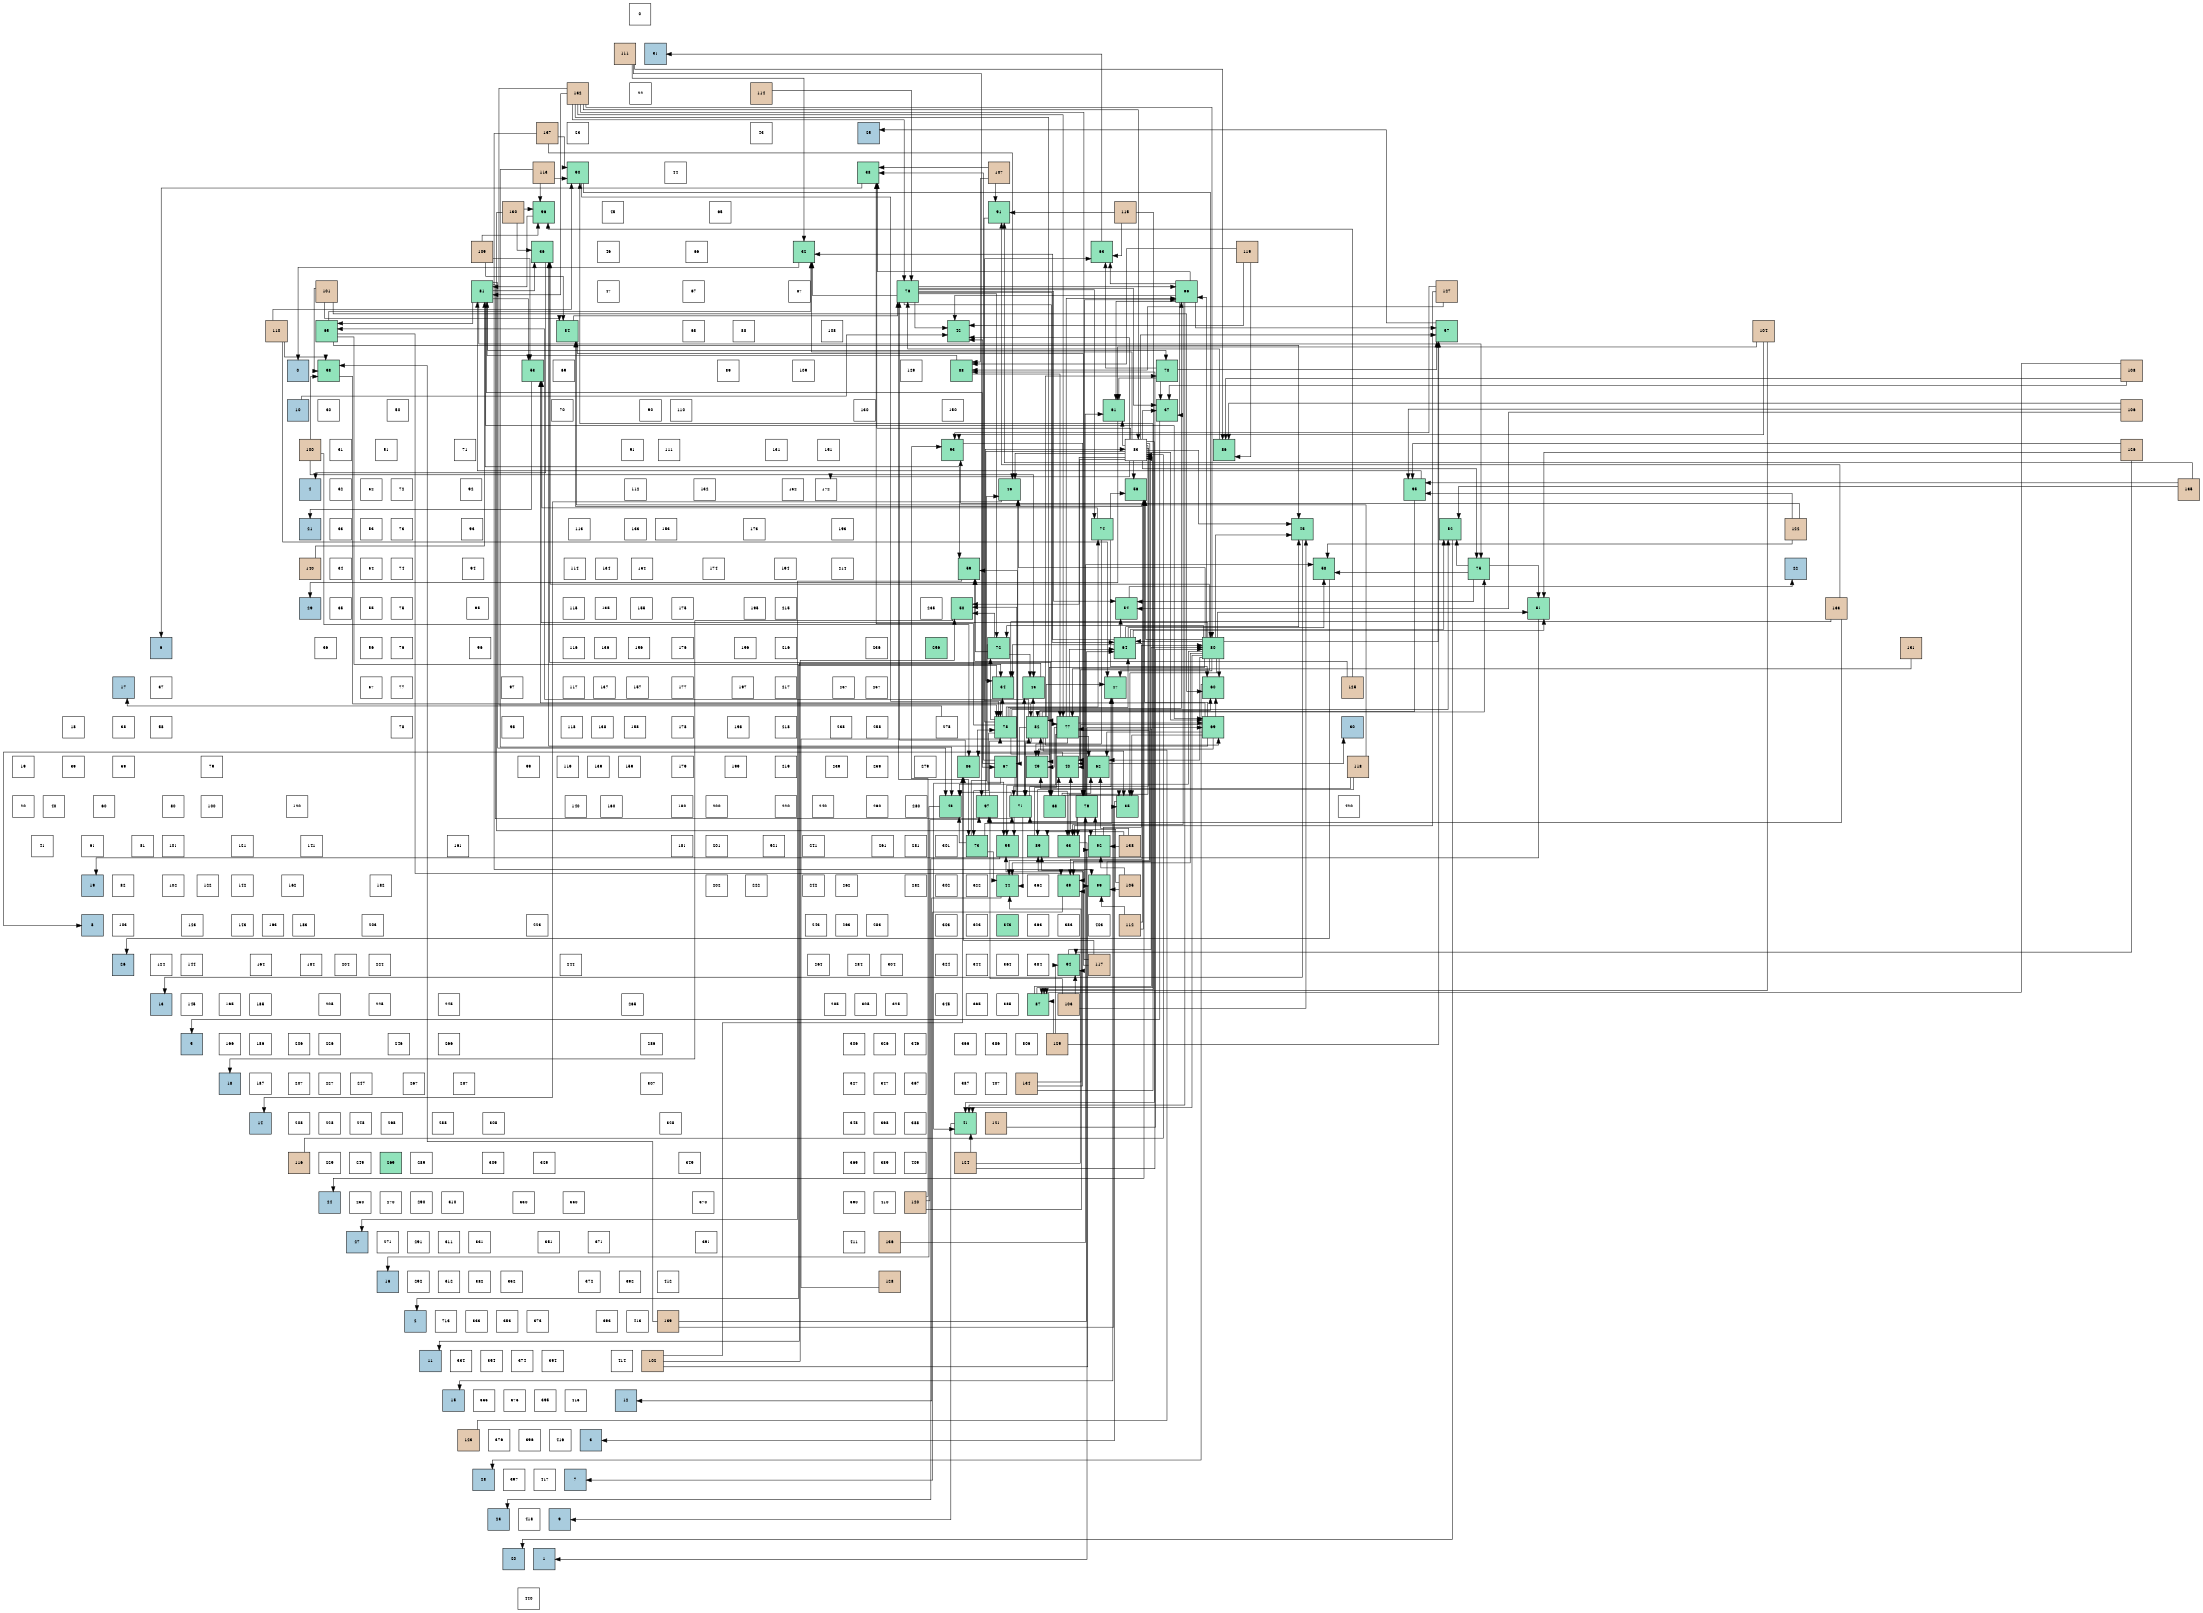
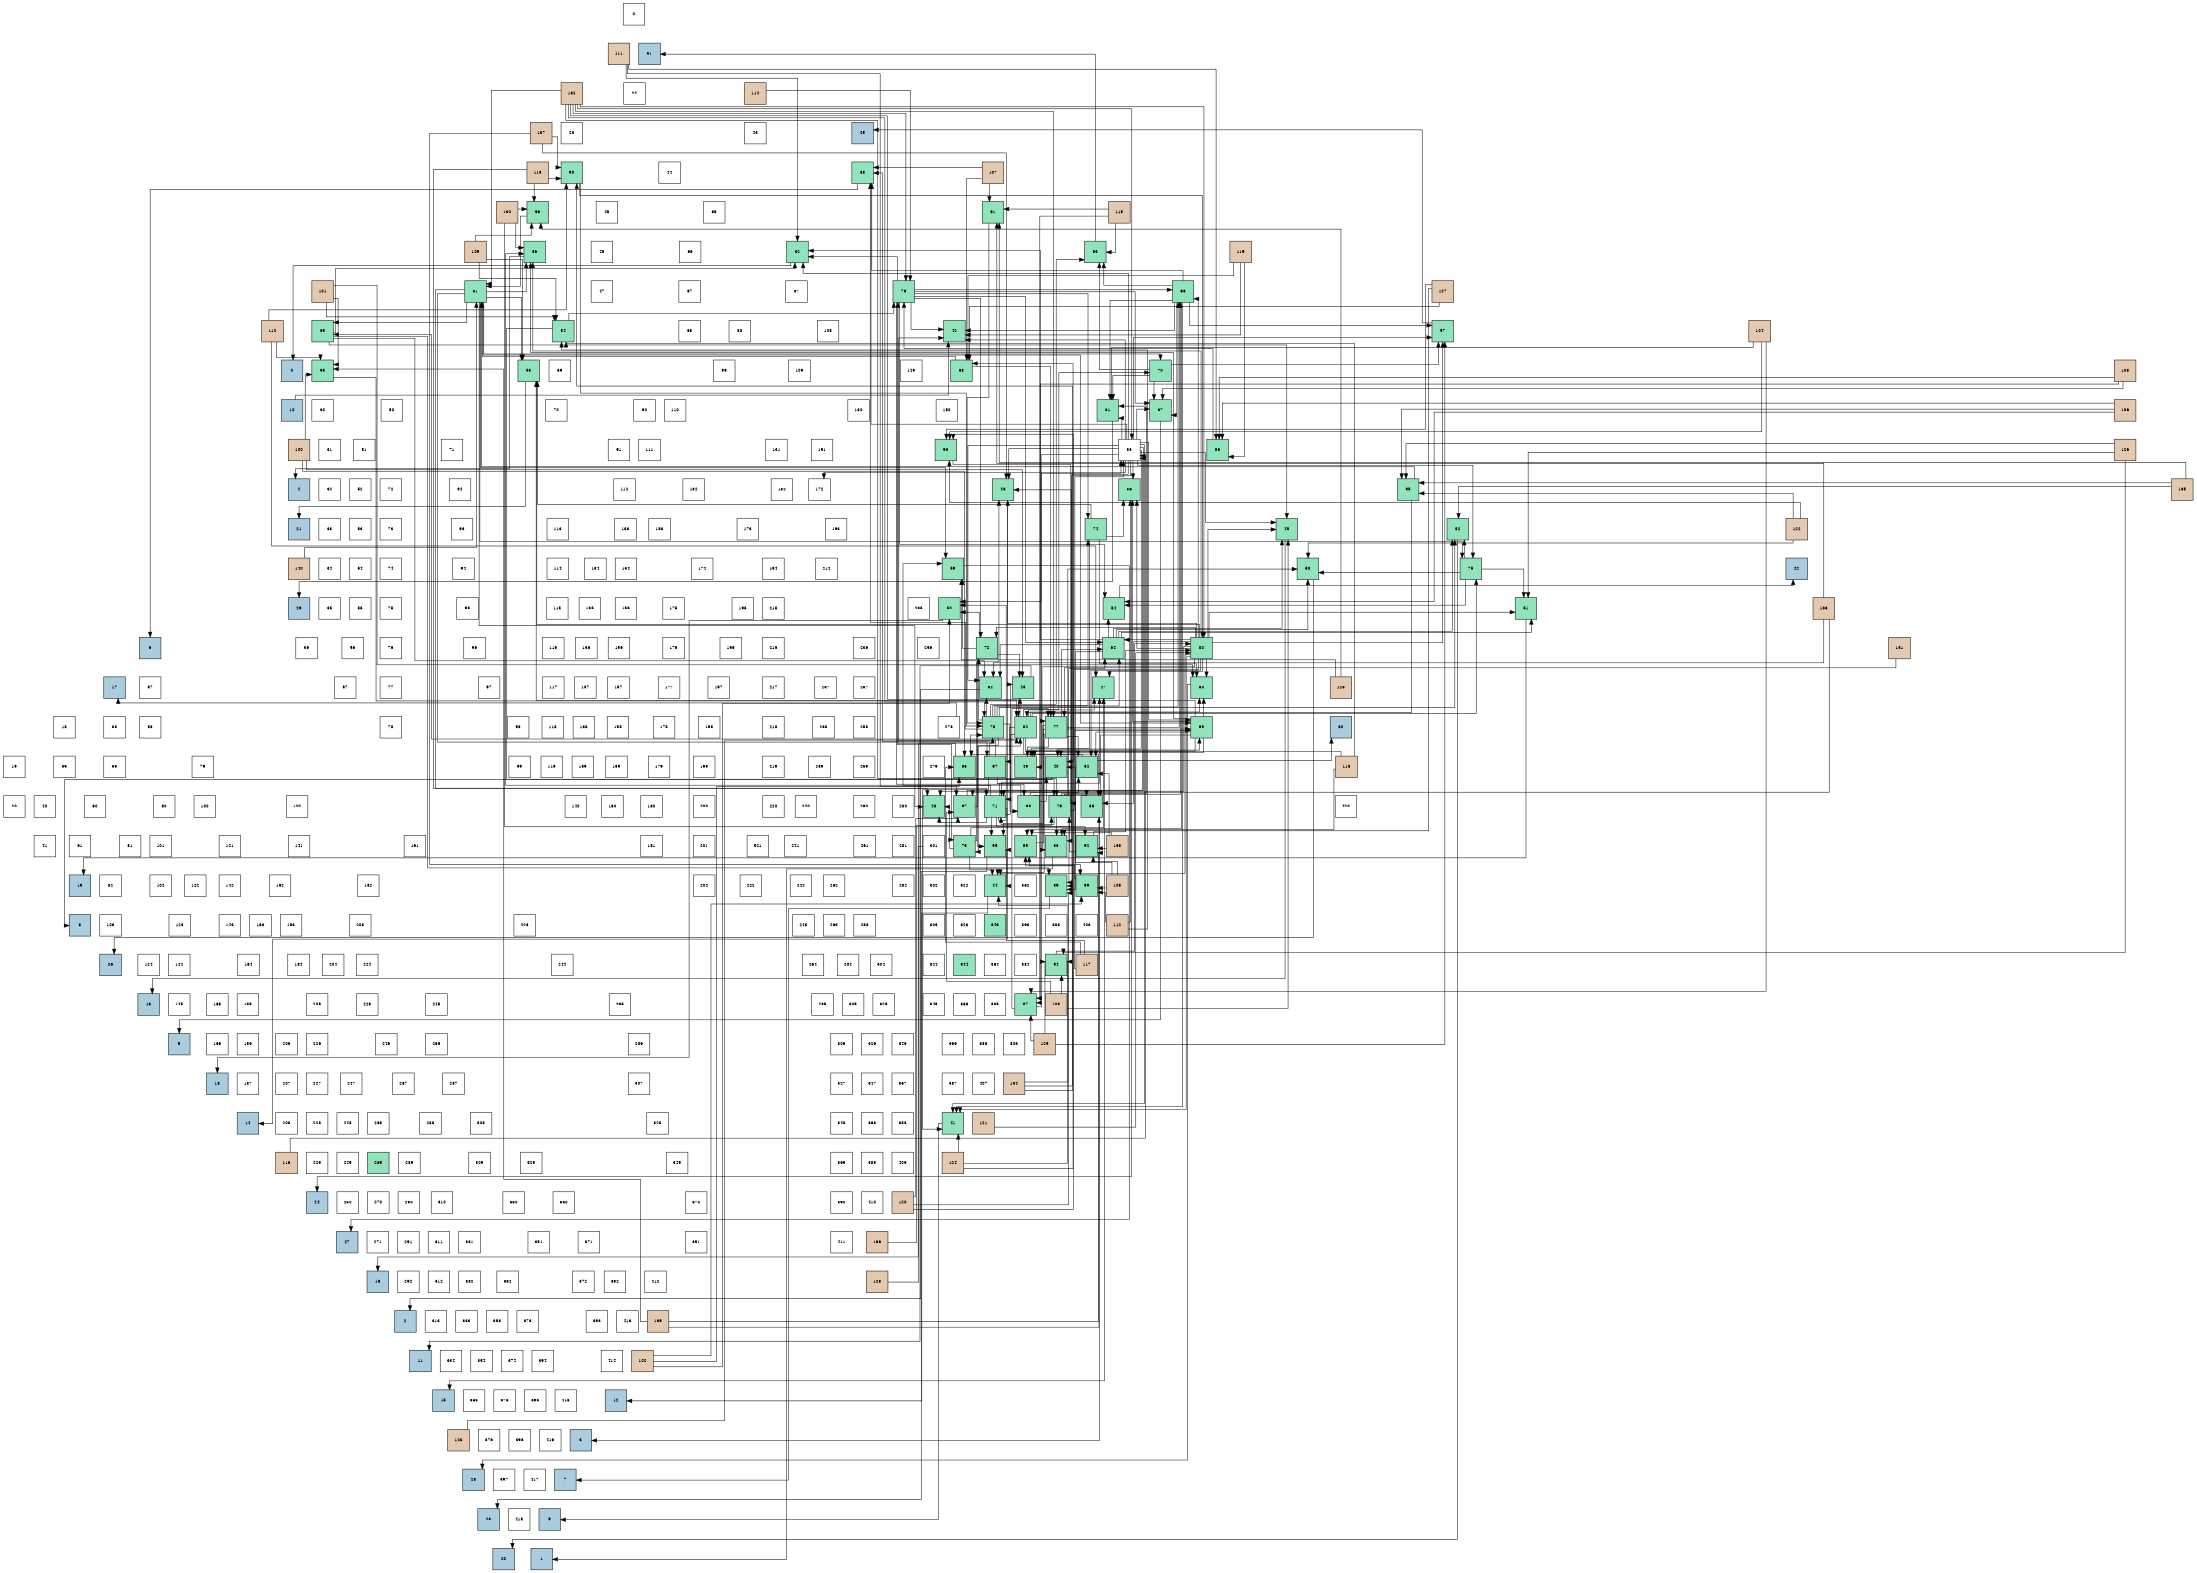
node "256": fillcolor #91e3bb -> #ffffff
node "344": fillcolor #ffffff -> #91e3bb
edge "48" -> "16": now "301" -> "16"
node "713": label "713" -> "313"
node "440": removed
